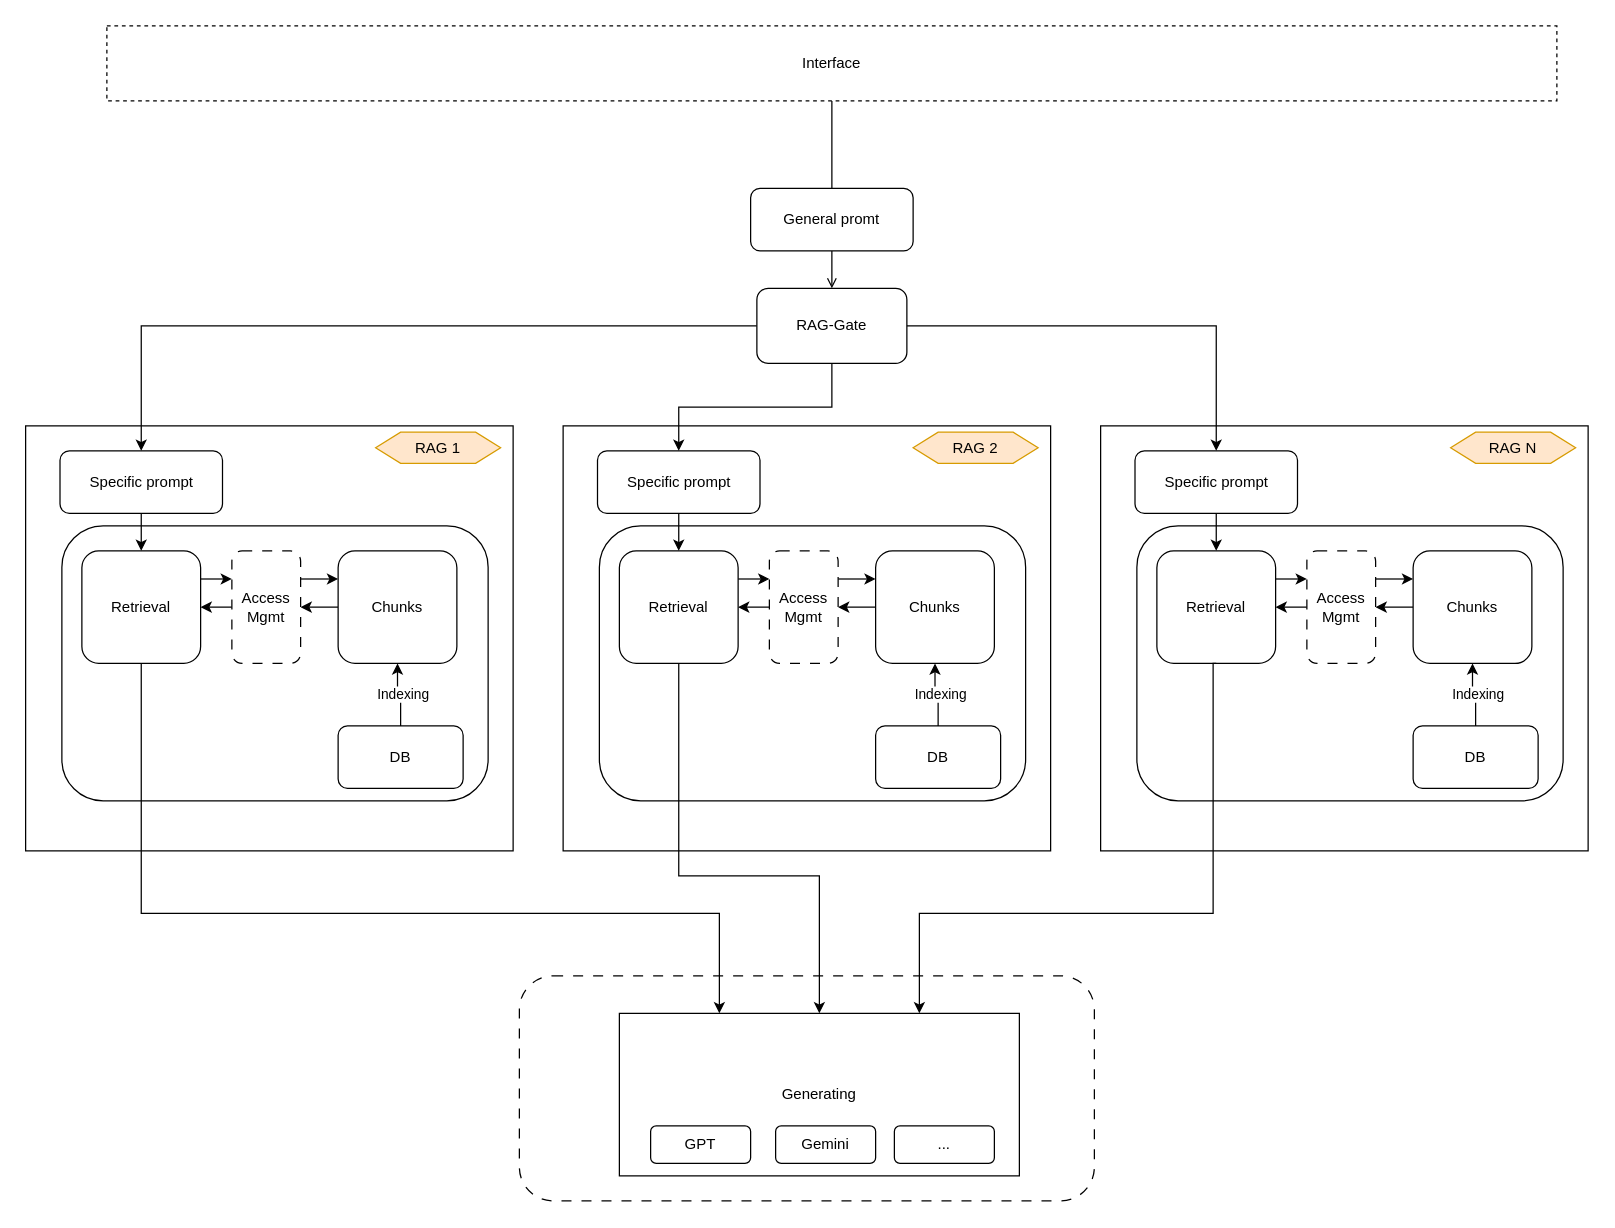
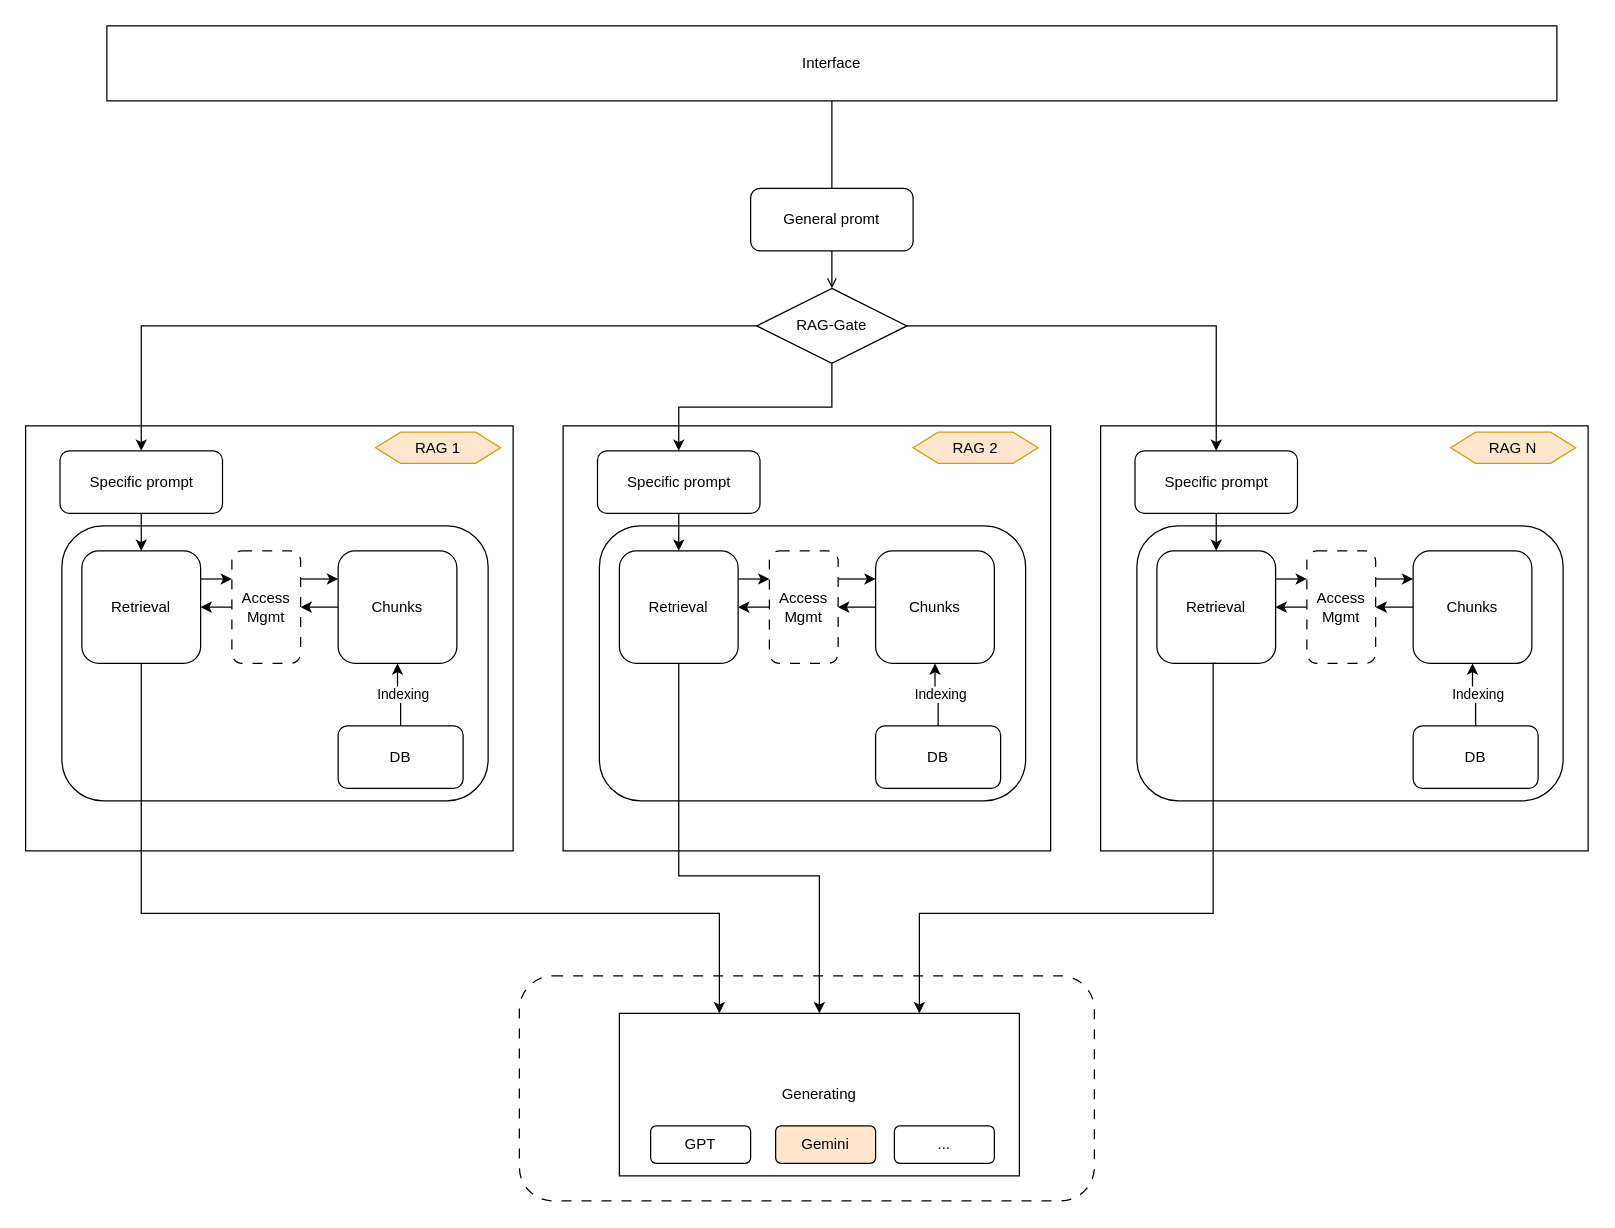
node "Interface": style dashed -> solid
node "RAG-Gate": shape rounded rectangle -> diamond
node "Gemini": fillcolor #ffffff -> #ffe6cc
